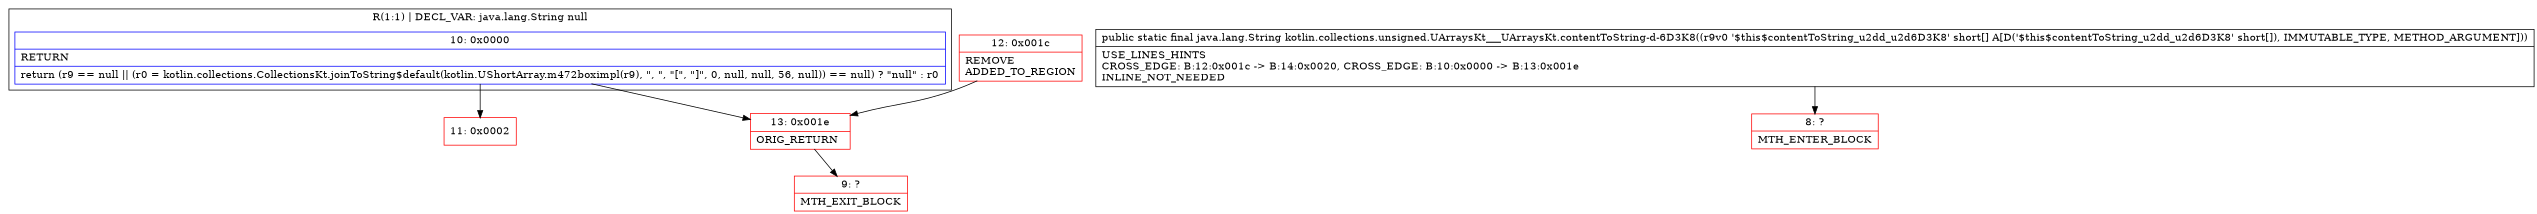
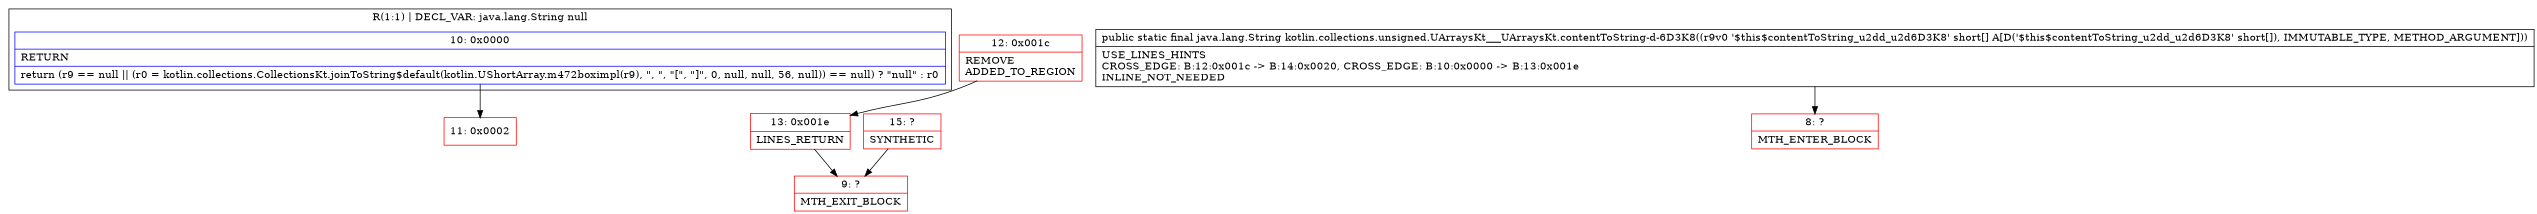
edge "10: 0x0000" -> "13: 0x001e": removed
node "15: ?": added
node "13: 0x001e": text "ORIG_RETURN" -> "LINES_RETURN"
